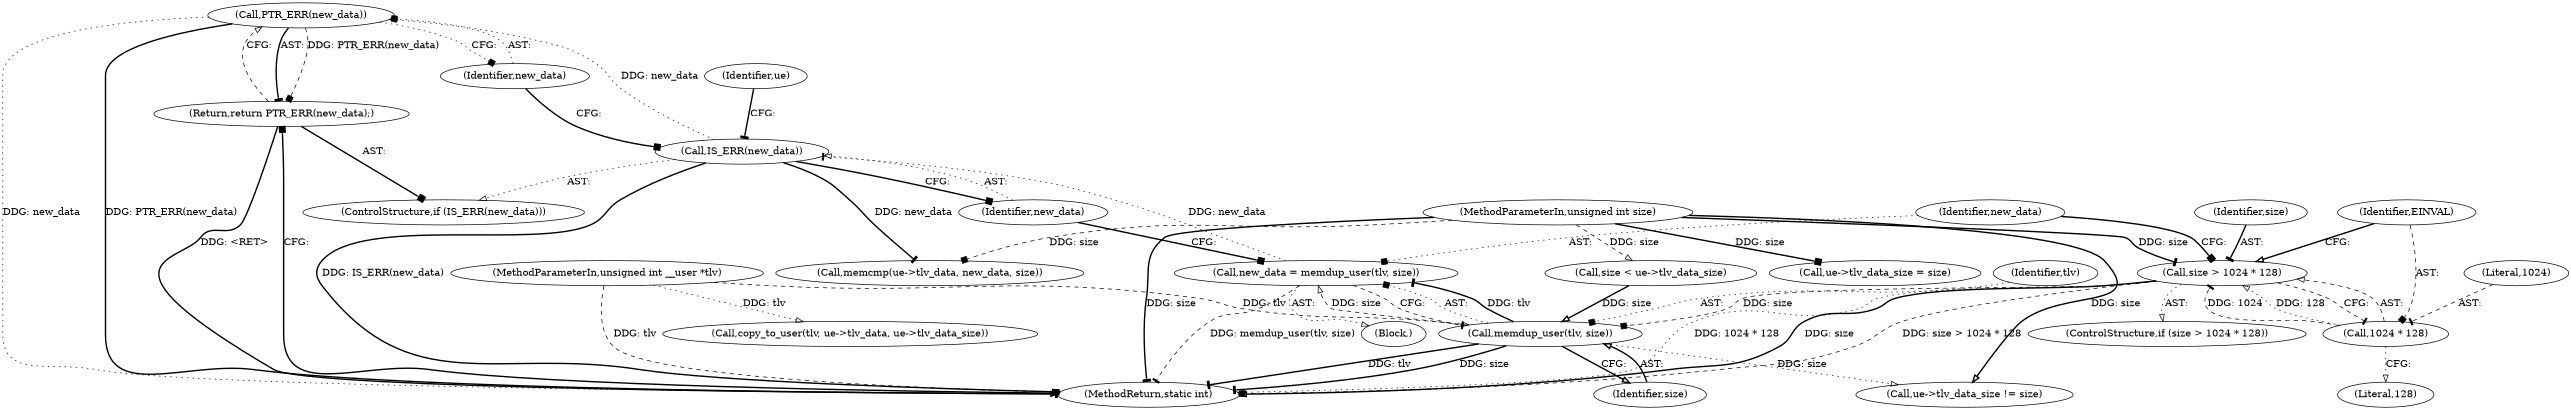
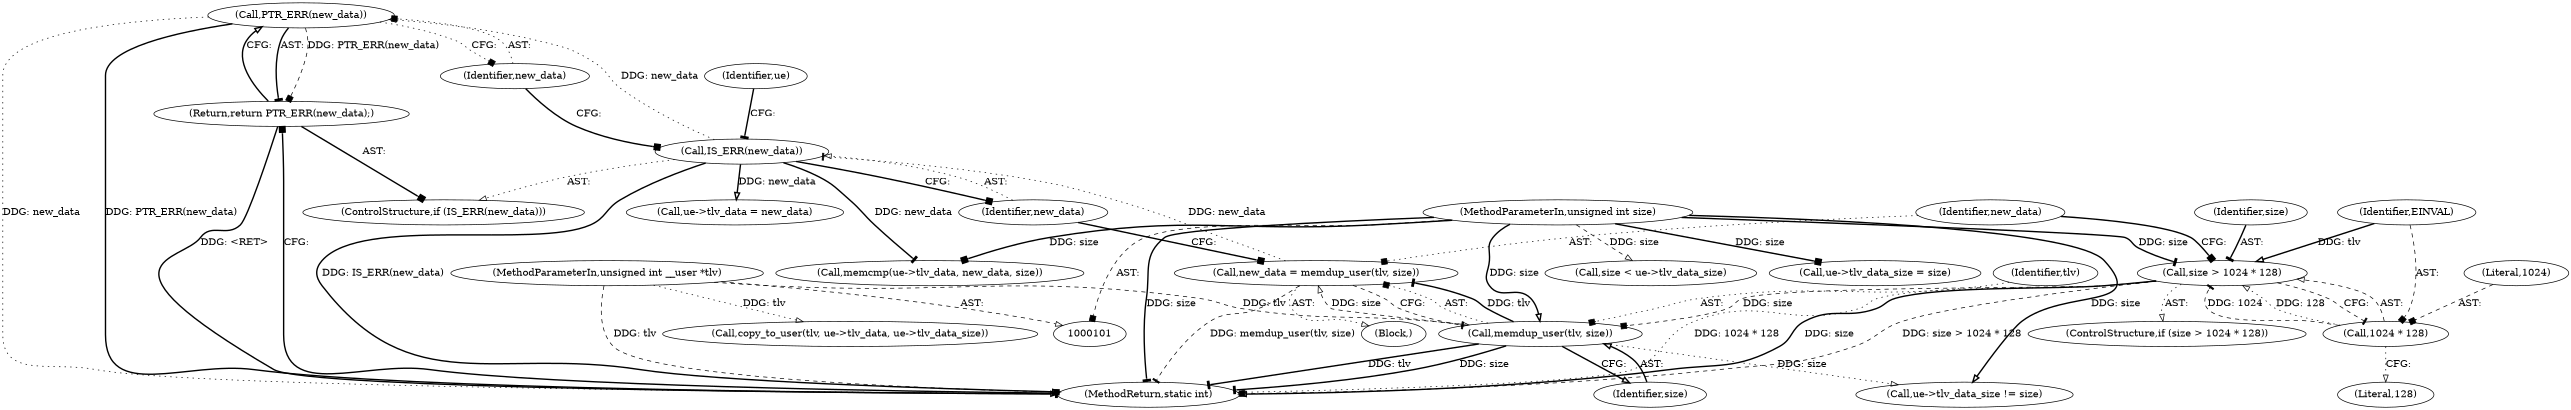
edge "(Return,return PTR_ERR(new_data);)" -> "(Call,PTR_ERR(new_data))": style dashed -> bold
node "(Call,ue->tlv_data = new_data)": added
edge "(MethodParameterIn,unsigned int size)" -> "(Call,memcmp(ue->tlv_data, new_data, size))": style dashed -> bold
edge "(Identifier,EINVAL)" -> "(Call,size > 1024 * 128)": label "CFG: " -> "DDG: tlv"
edge "(Call,size < ue->tlv_data_size)" -> "(Call,memdup_user(tlv, size))": now "(MethodParameterIn,unsigned int size)" -> "(Call,memdup_user(tlv, size))"
edge "(Literal,1024)" -> "(Call,1024 * 128)": arrowhead tee -> box
node "1000101": added
